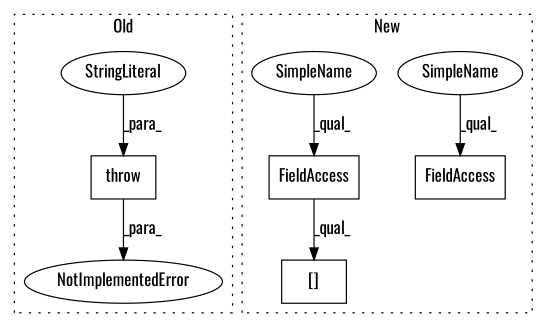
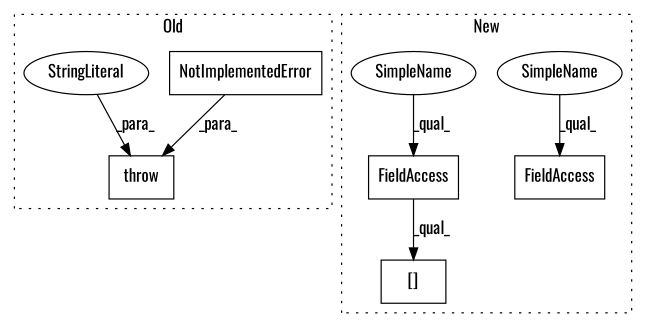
edge "throw" -> "NotImplementedError": reversed
node "NotImplementedError": shape ellipse -> box
